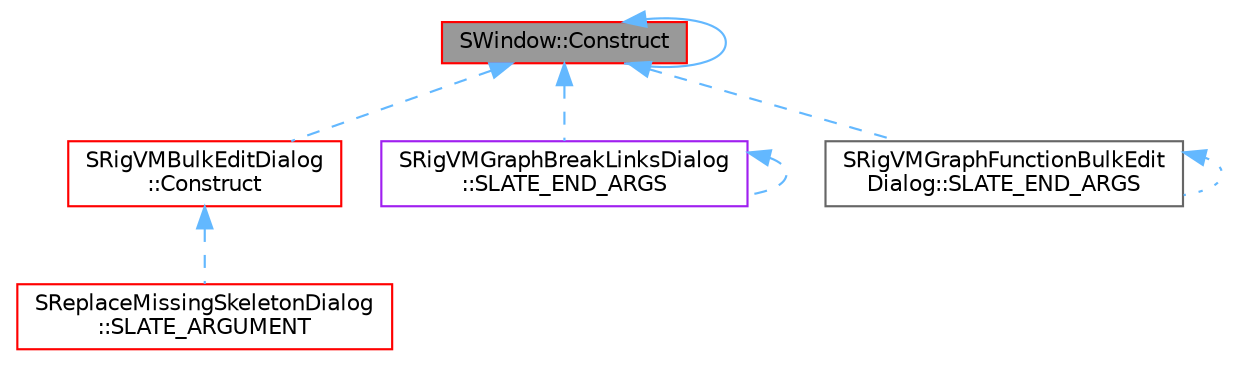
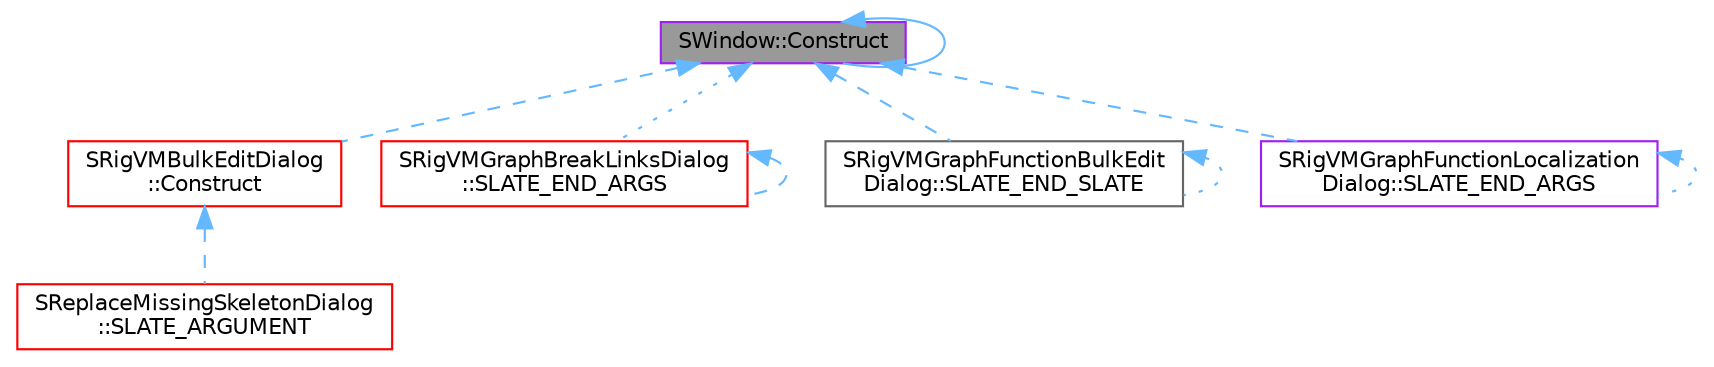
node "SWindow::Construct": color red -> purple
edge "SRigVMGraphBreakLinksDialog ::SLATE_END_ARGS" -> "SWindow::Construct": style dashed -> dotted
node "SRigVMGraphBreakLinksDialog ::SLATE_END_ARGS": color purple -> red
node "SRigVMGraphFunctionBulkEdit Dialog::SLATE_END_ARGS": label "SRigVMGraphFunctionBulkEdit Dialog::SLATE_END_ARGS" -> "SRigVMGraphFunctionBulkEdit Dialog::SLATE_END_SLATE"
node "SRigVMGraphFunctionLocalization Dialog::SLATE_END_ARGS": added
